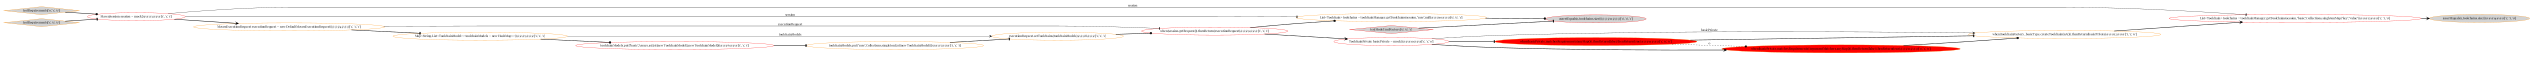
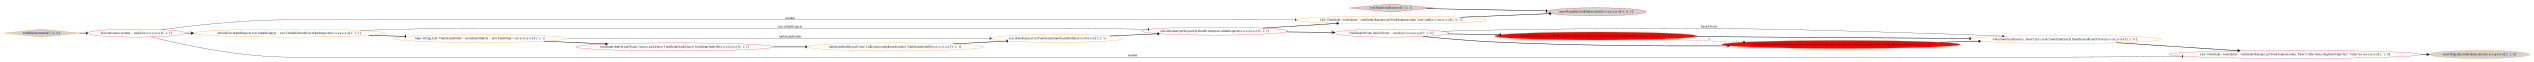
node "testRequirements['0', '1', '0']": removed
